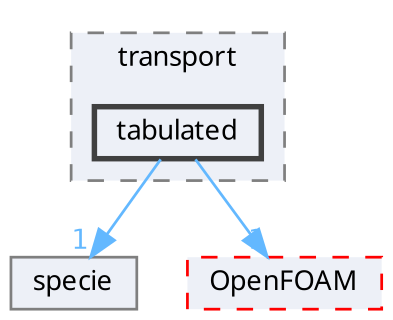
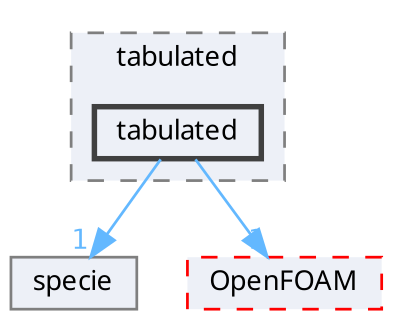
cluster "transport": label "transport" -> "tabulated"
